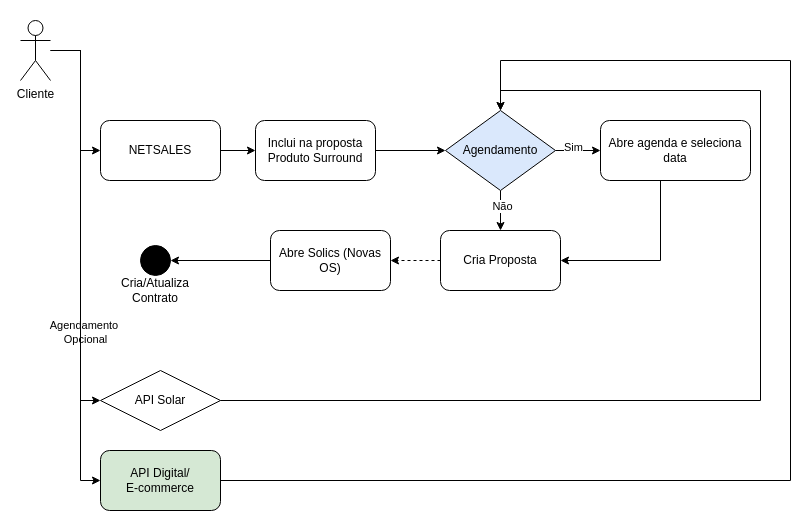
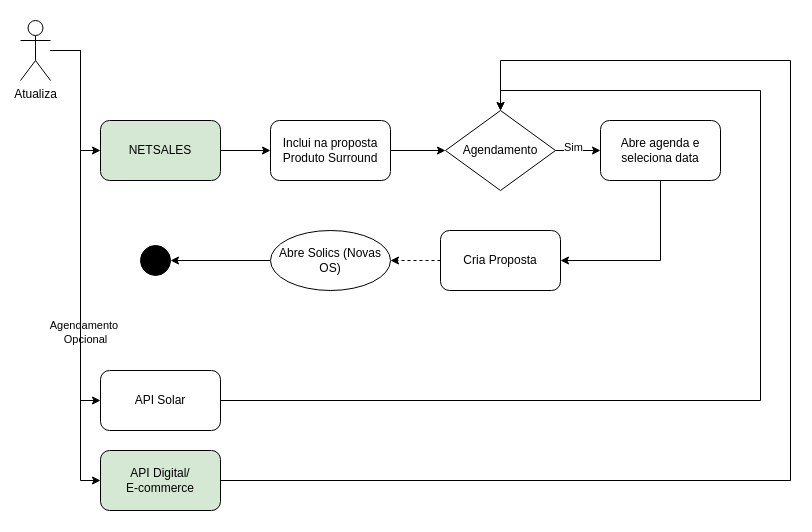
node "Cliente": label "Cliente" -> "Atualiza"
node "NETSALES": fillcolor #ffffff -> #d5e8d4
node "Inclui na proposta Produto Surround": moved (316, 151) -> (331, 151)
node "Agendamento": fillcolor #dae8fc -> #ffffff
node "Abre agenda e seleciona data": size 150x60 -> 120x60
edge "Agendamento" -> "Cria Proposta": removed, label "Não"
node "Abre Solics (Novas OS)": shape rounded rectangle -> ellipse
node "Cria/Atualiza Contrato": removed
node "API Solar": shape diamond -> rounded rectangle
